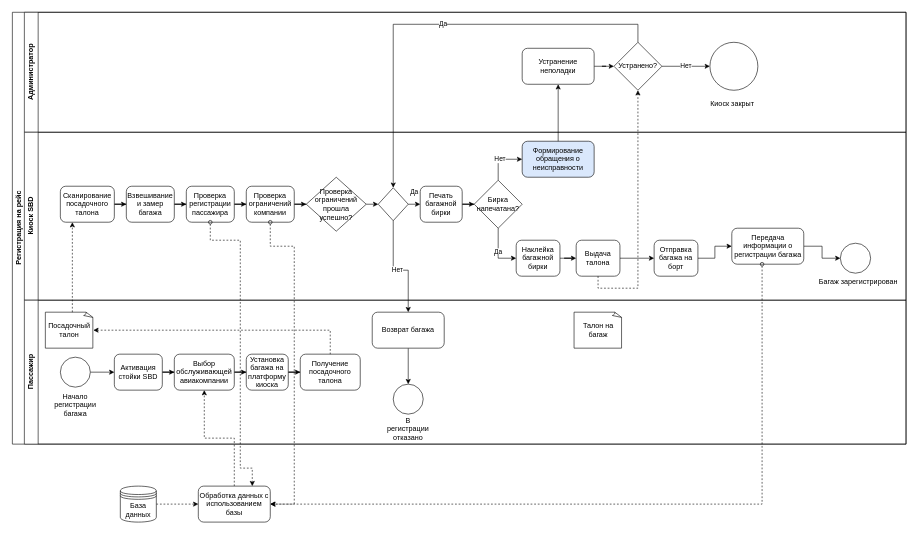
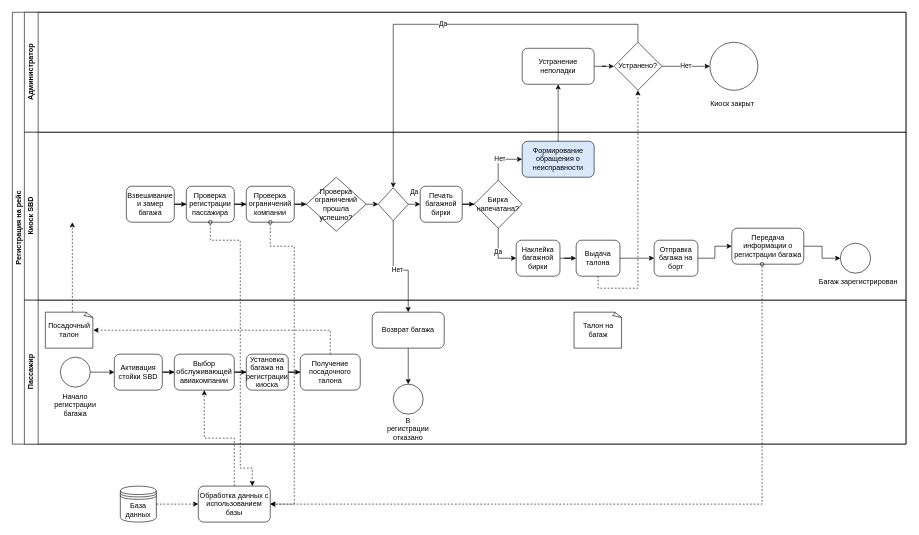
node "Сканирование посадочного талона": removed
edge "Сканирование посадочного талона" -> "Взвешивание и замер багажа": removed
node "Установка багажа на платформу киоска": label "Установка багажа на платформу киоска" -> "Установка багажа на регистрации киоска"
